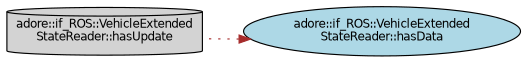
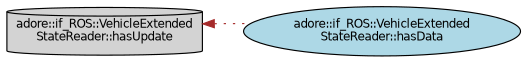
edge "adore::if_ROS::VehicleExtended StateReader::hasUpdate" -> "adore::if_ROS::VehicleExtended StateReader::hasData": reversed
